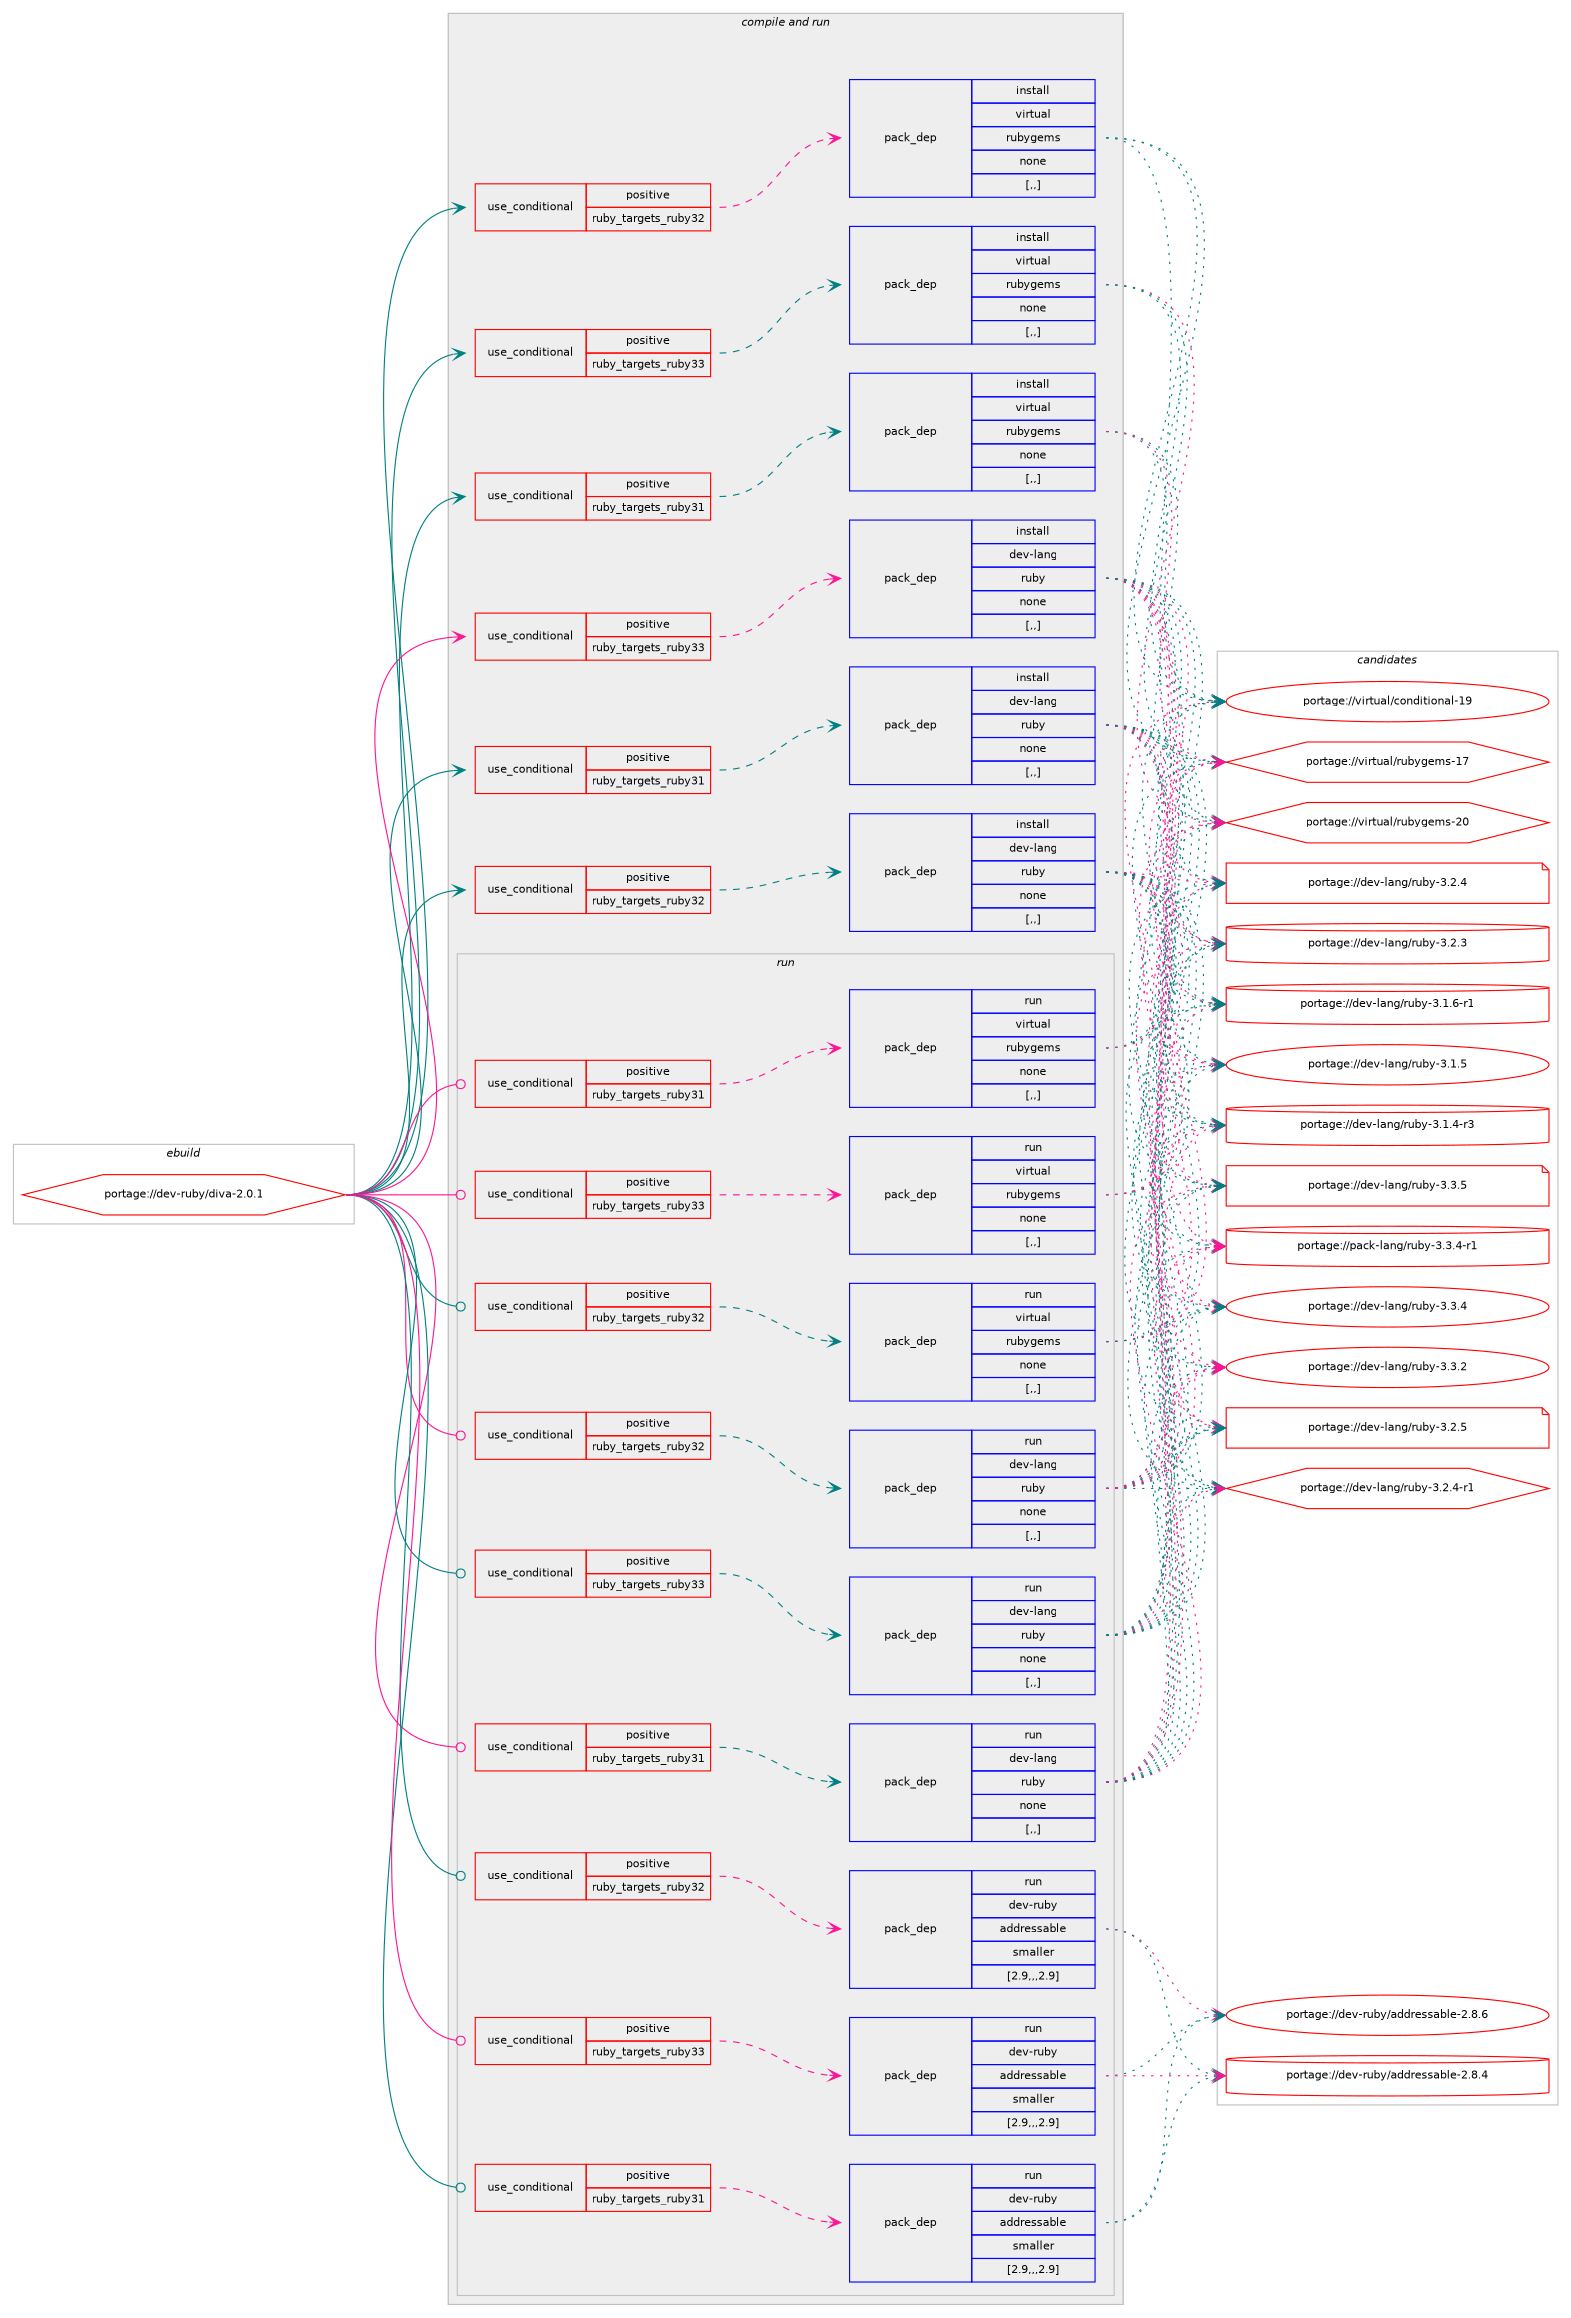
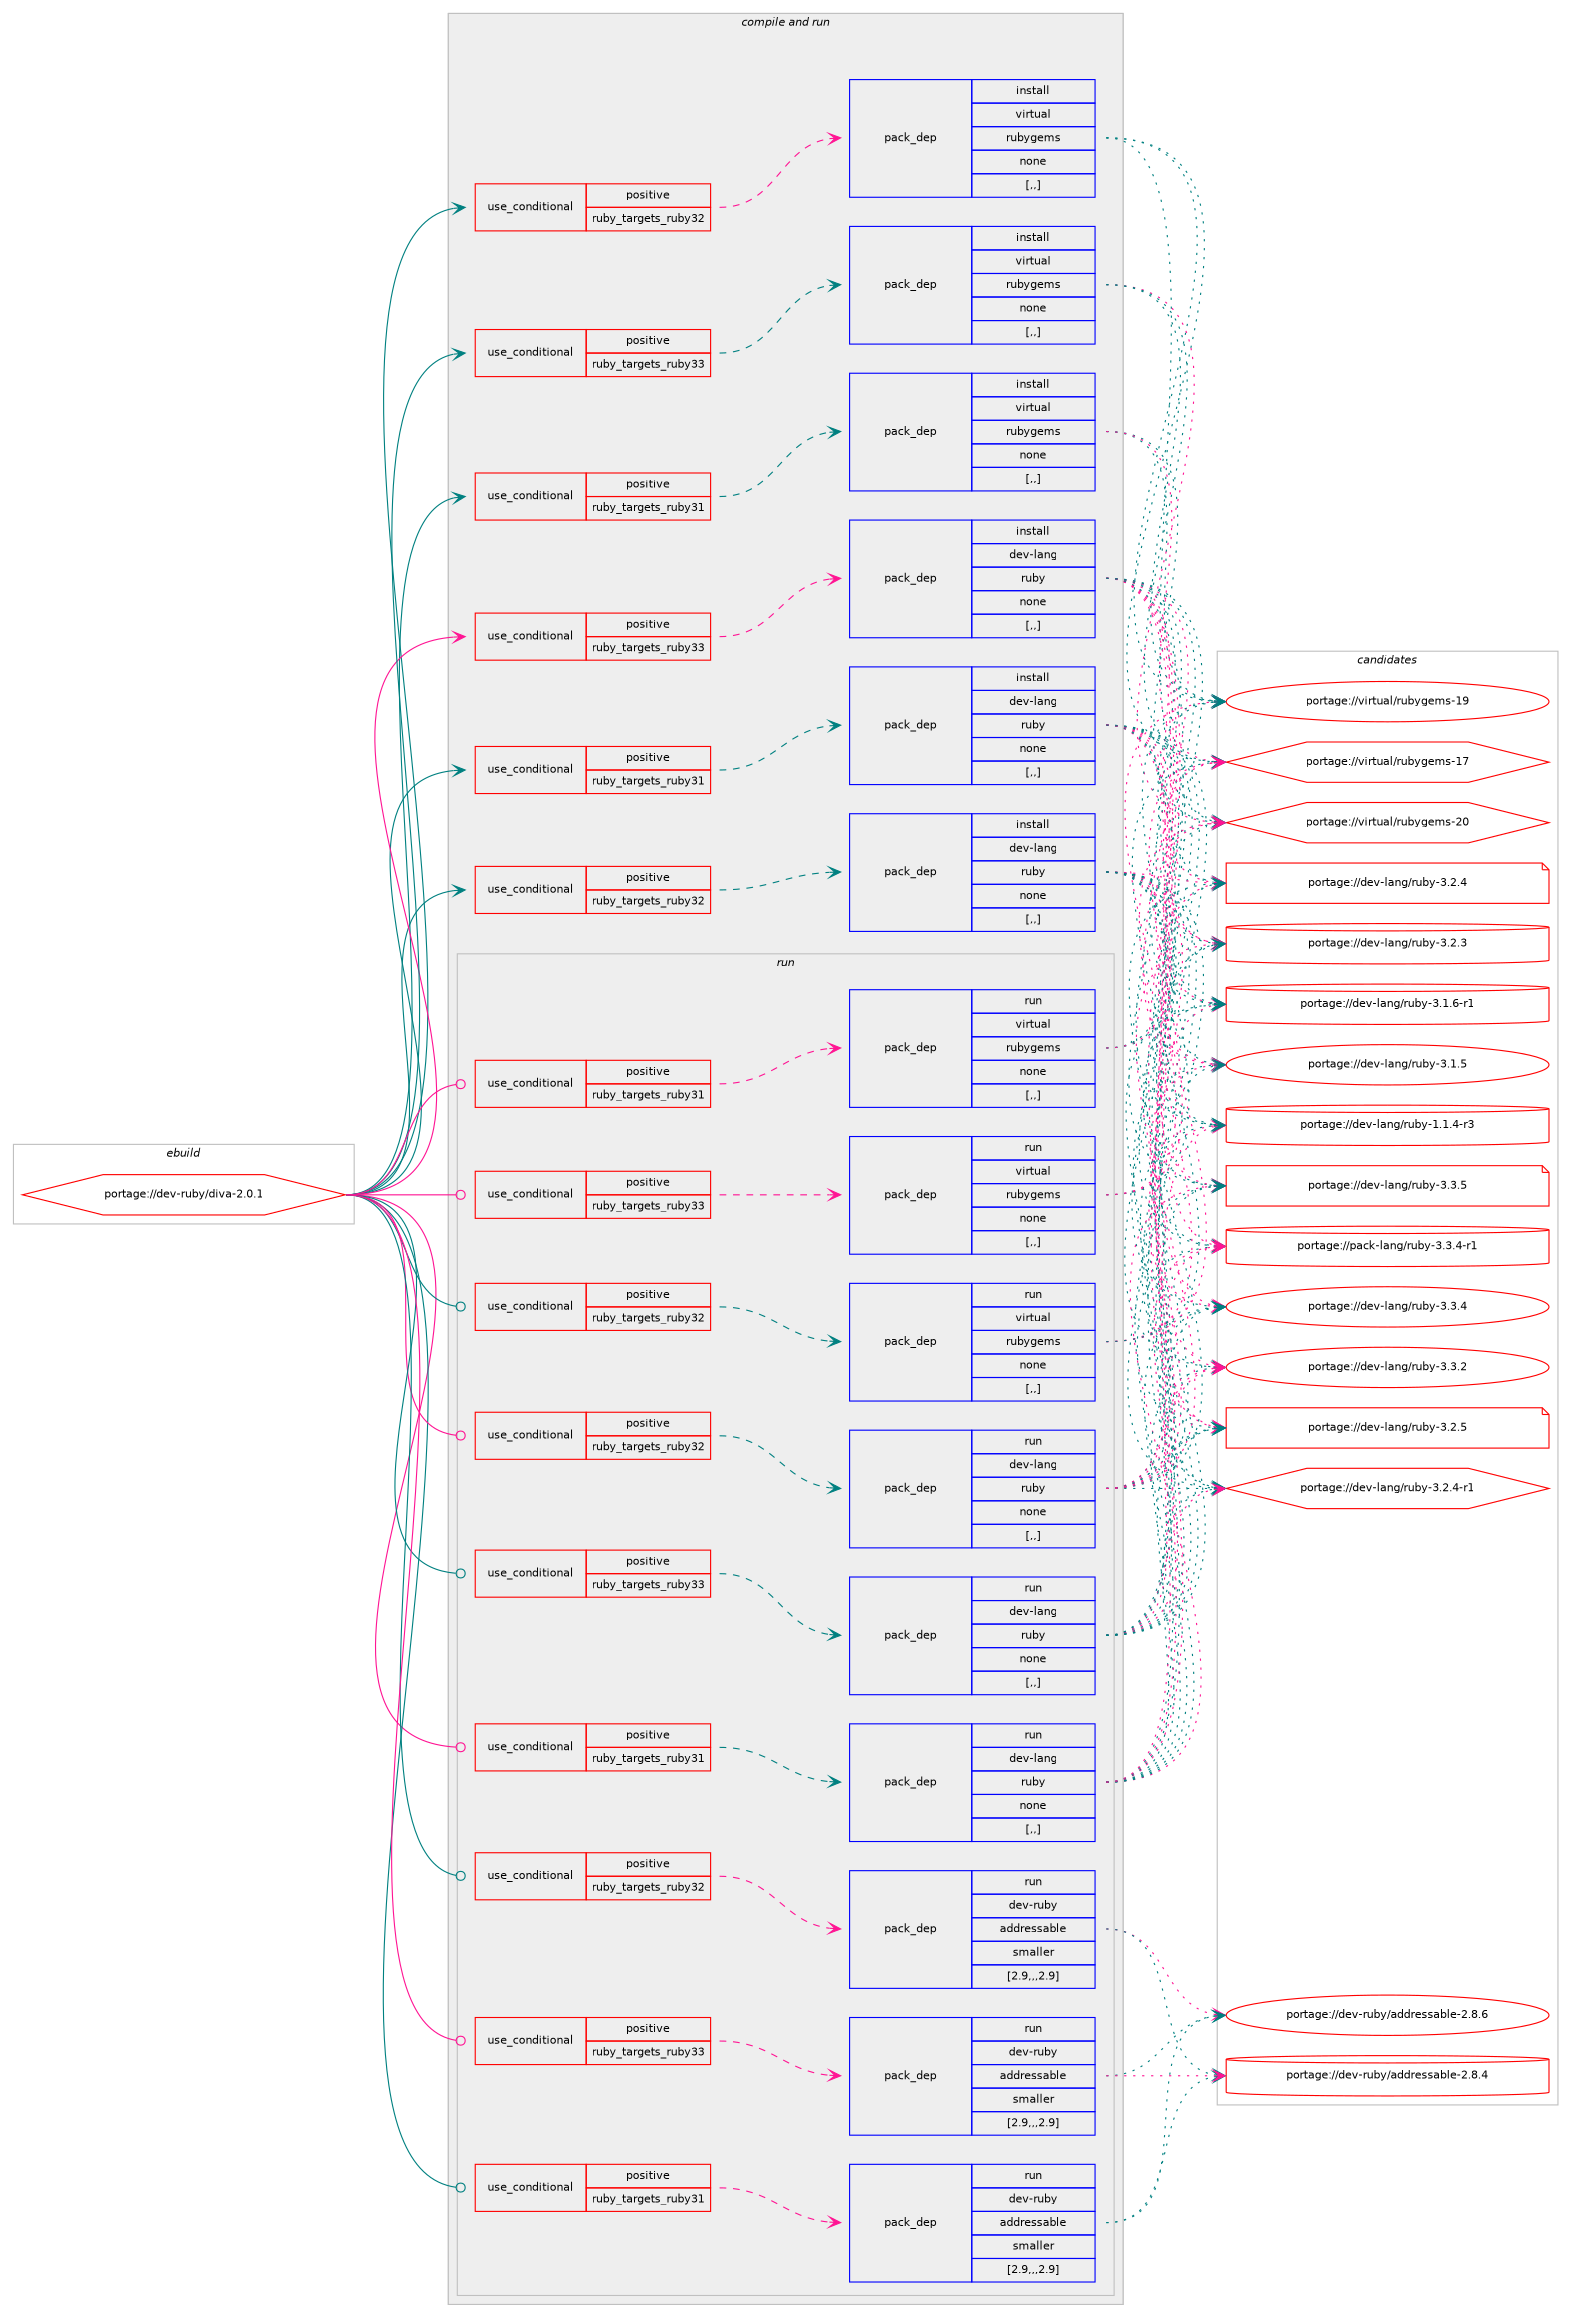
node "portage://virtual/conditional-19": label "portage://virtual/conditional-19" -> "portage://virtual/rubygems-19"
node "portage://dev-lang/ruby-3.1.4-r3": label "portage://dev-lang/ruby-3.1.4-r3" -> "portage://dev-lang/ruby-1.1.4-r3"
